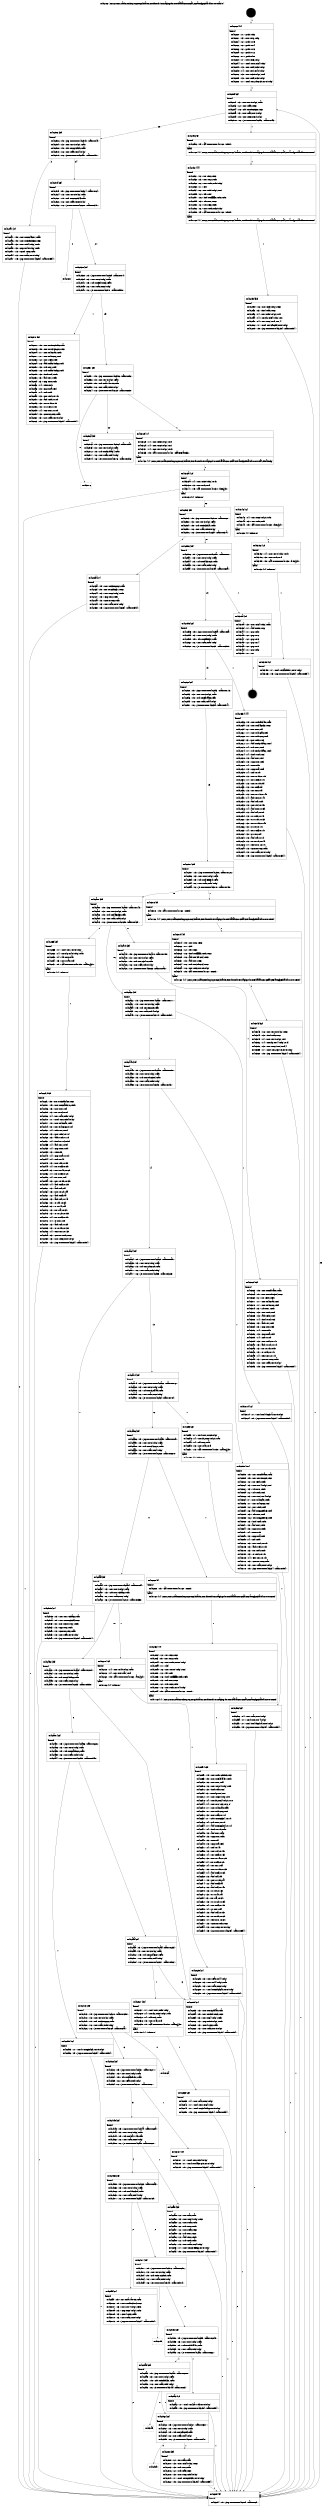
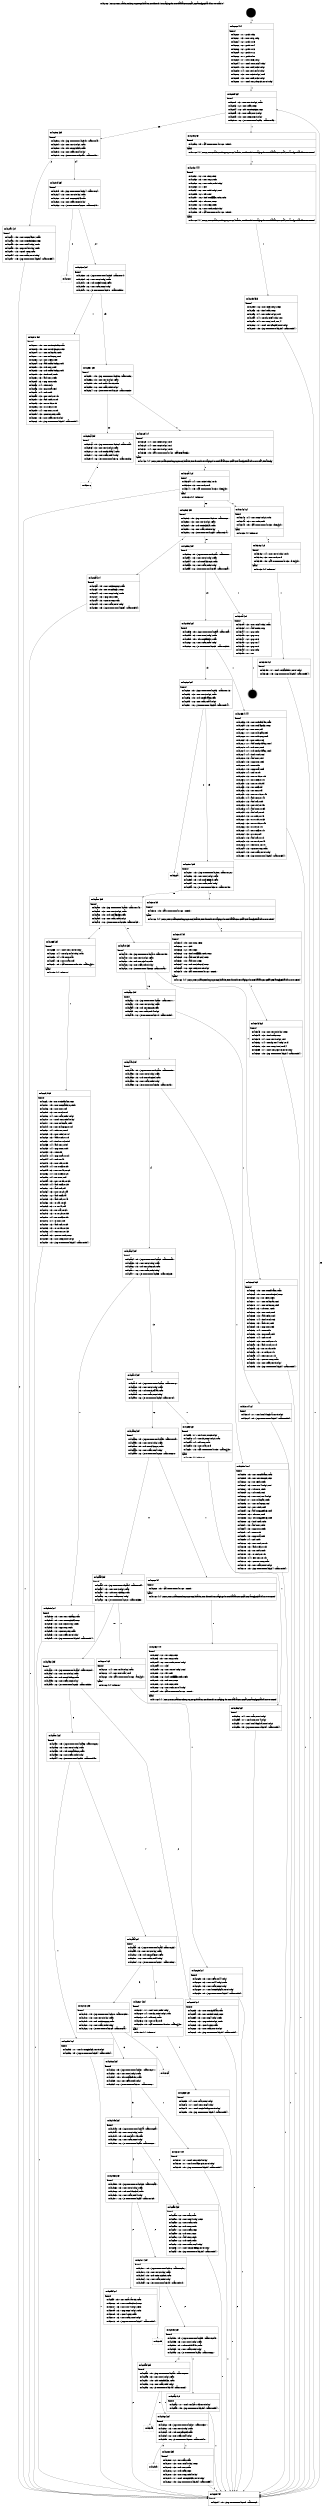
edge "0x402951 [25]" -> "0x403176": now "0x40296a [25]" -> "0x403176"
edge "0x40313a [12]" -> "0x403146 [12]": added, label "1"
node "0x40323a": added
edge "0x402a00 [25]" -> "0x402a32 [25]": now "0x402a19 [25]" -> "0x402a32 [25]"
node "0x402ef9 [169]": removed
edge "0x402afa [25]" -> "0x402e55 [27]": now "0x402afa [25]" -> "0x402b13 [25]"
